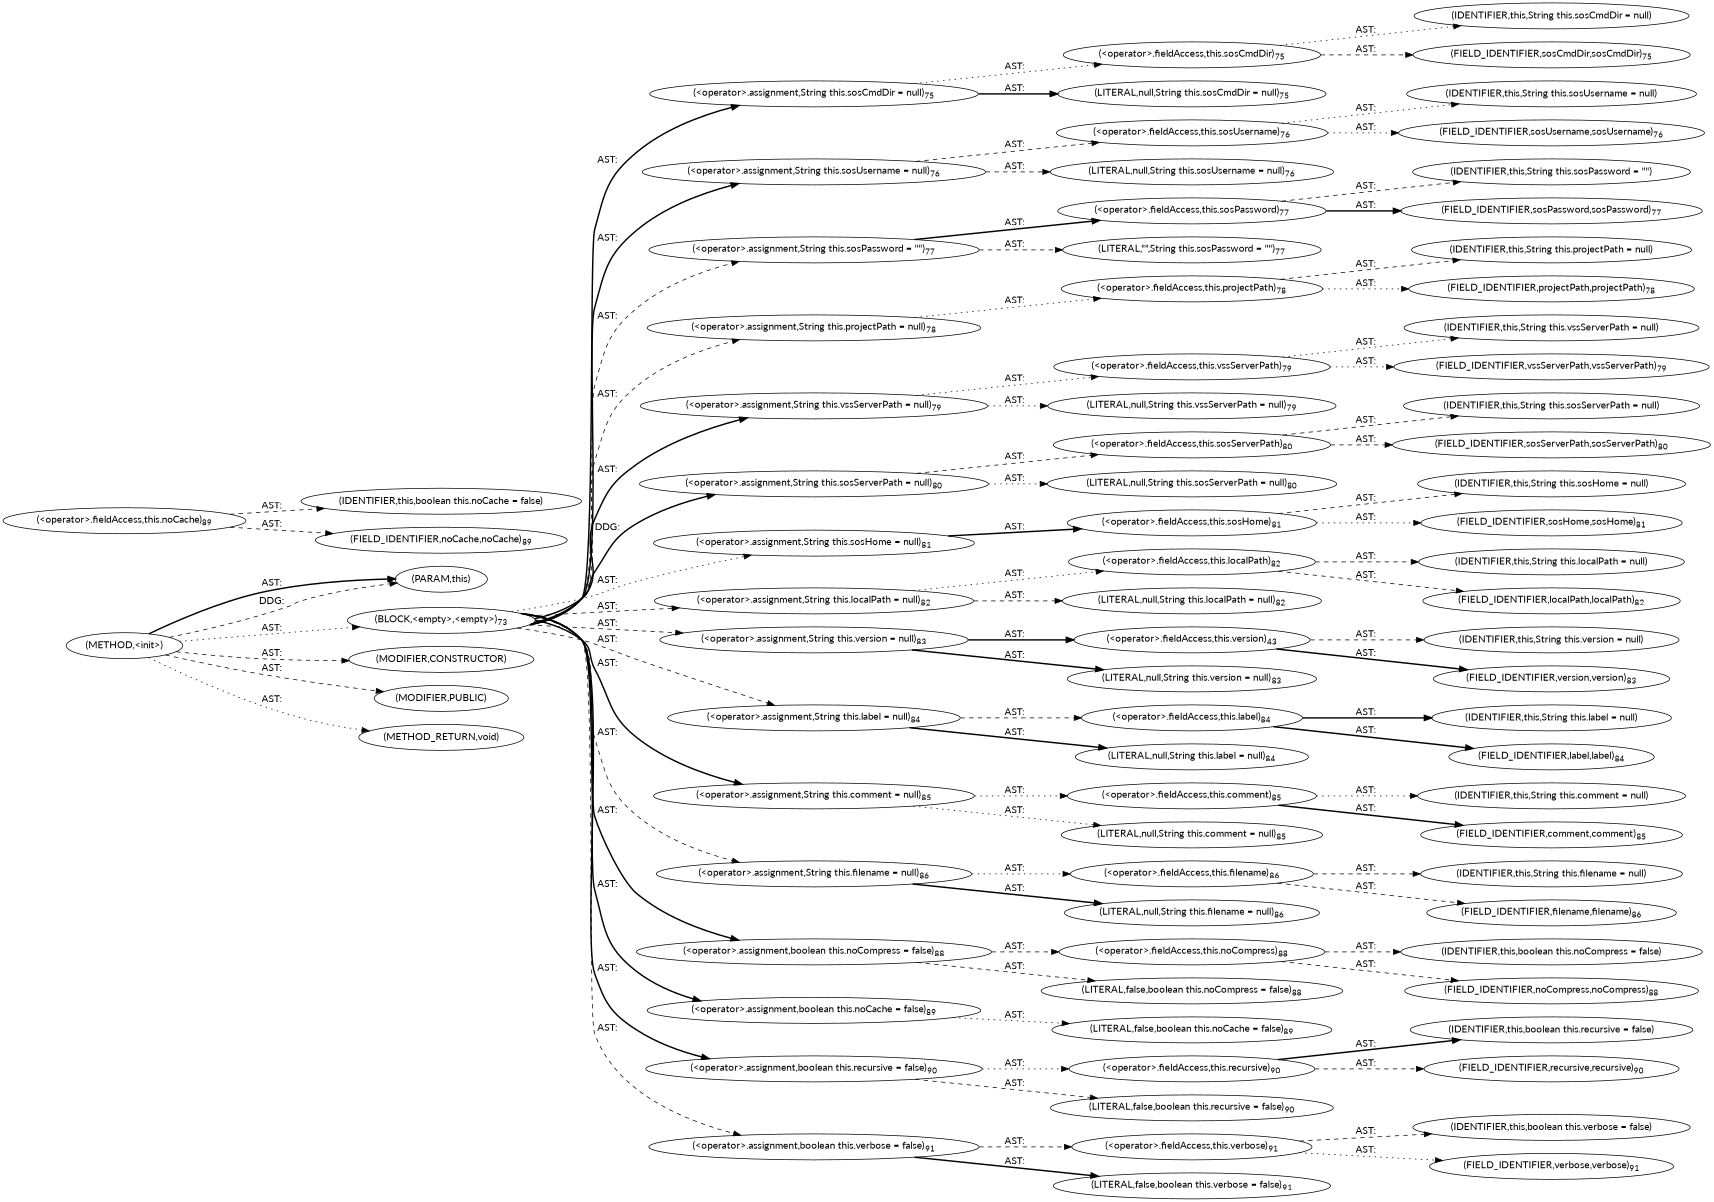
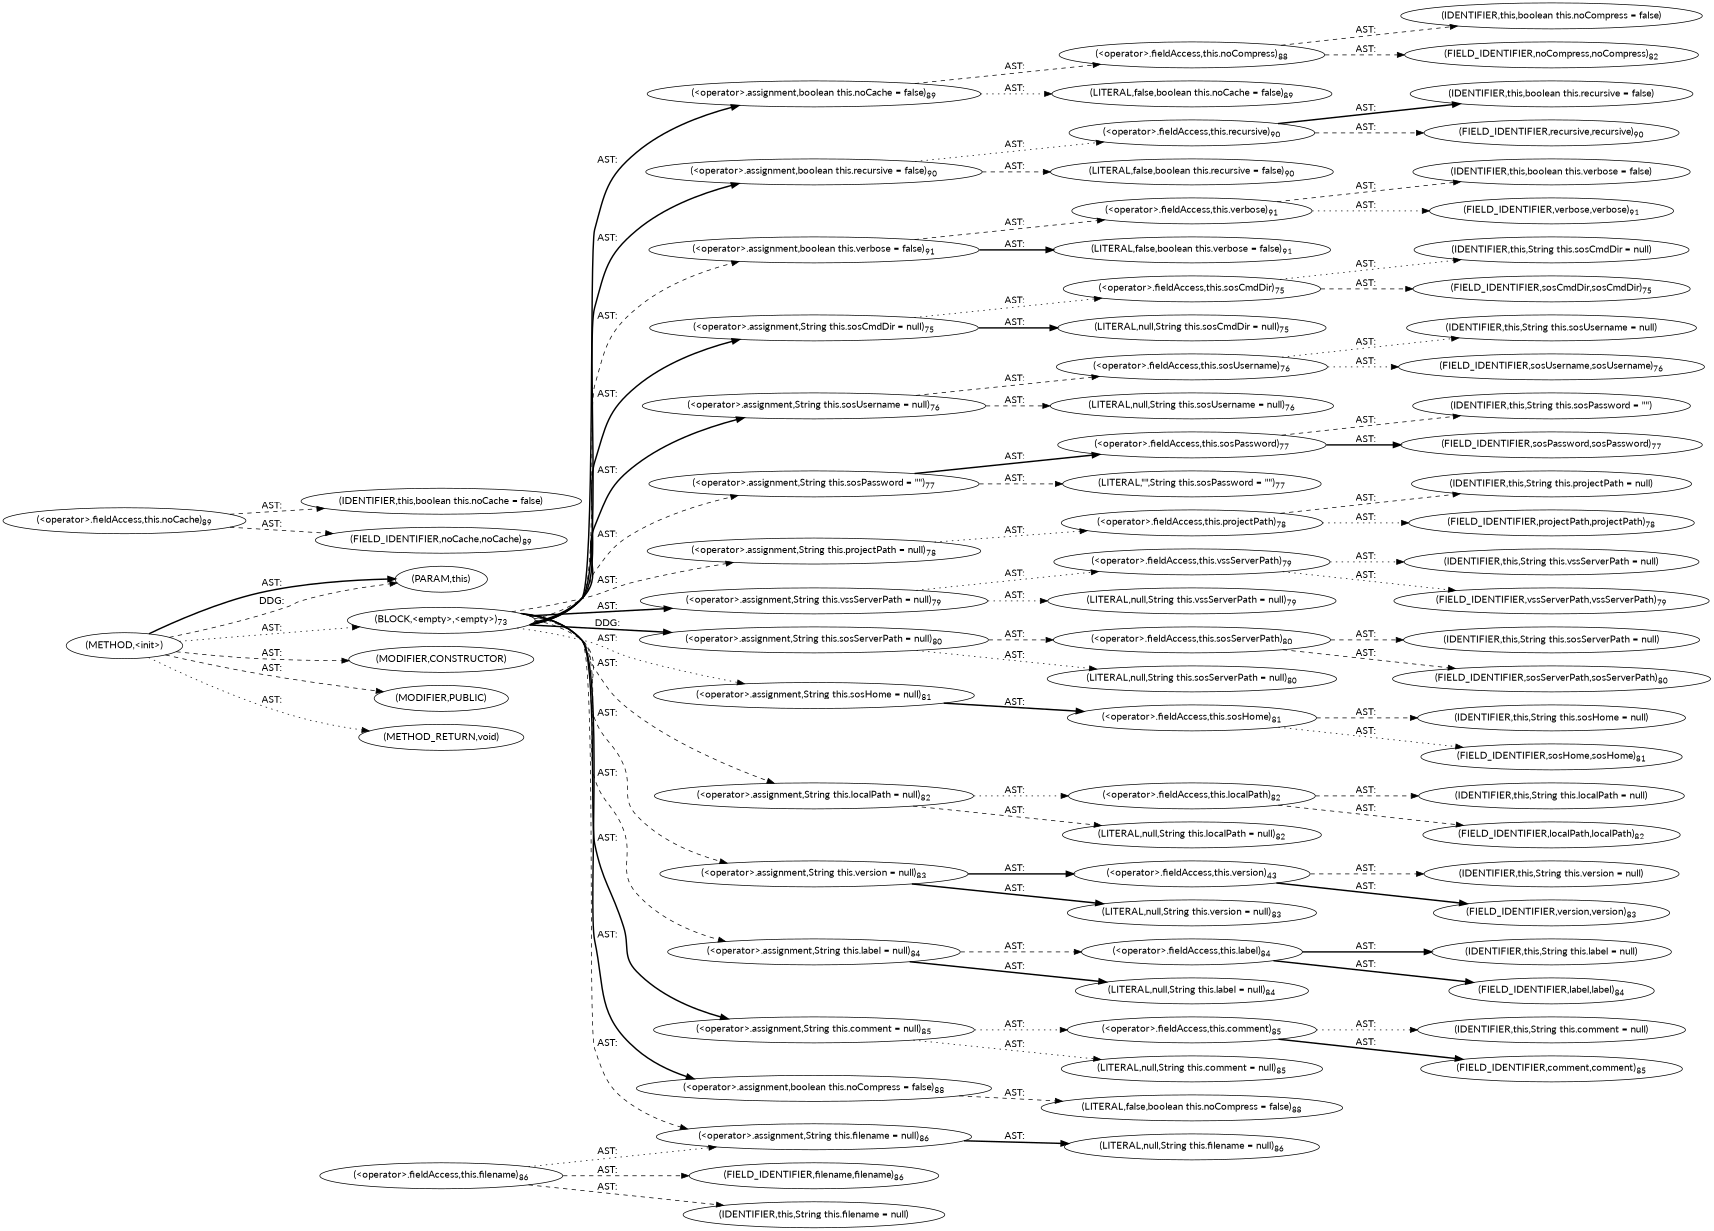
edge "(<operator>.assignment,String this.filename = null)" -> "(<operator>.fieldAccess,this.filename)": reversed
edge "(<operator>.assignment,boolean this.noCompress = false)" -> "(<operator>.fieldAccess,this.noCompress)": now "(<operator>.assignment,boolean this.noCache = false)" -> "(<operator>.fieldAccess,this.noCompress)"
node "(FIELD_IDENTIFIER,noCompress,noCompress)": text "88" -> "82"
